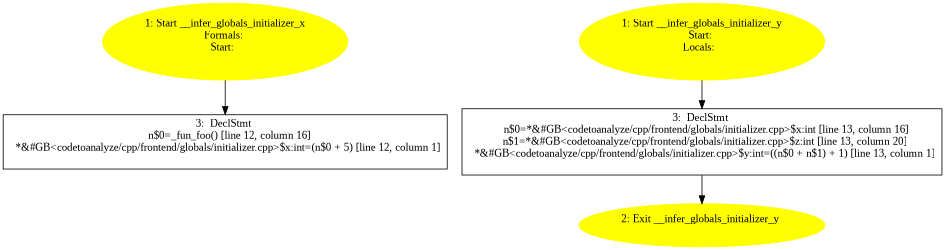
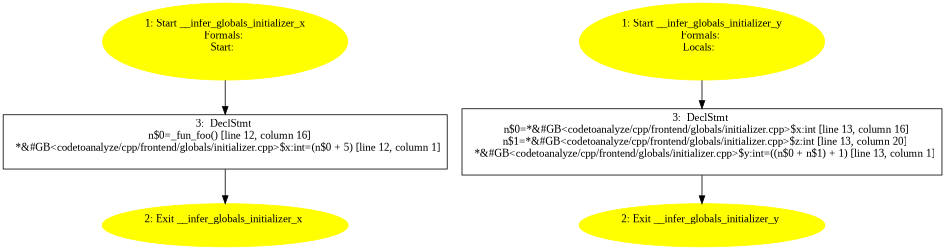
node "1: Start __infer_globals_initializer_y Start: Locals:": label "1: Start __infer_globals_initializer_y Start: Locals:" -> "1: Start __infer_globals_initializer_y Formals: Locals:"
node "2: Exit __infer_globals_initializer_x": added
